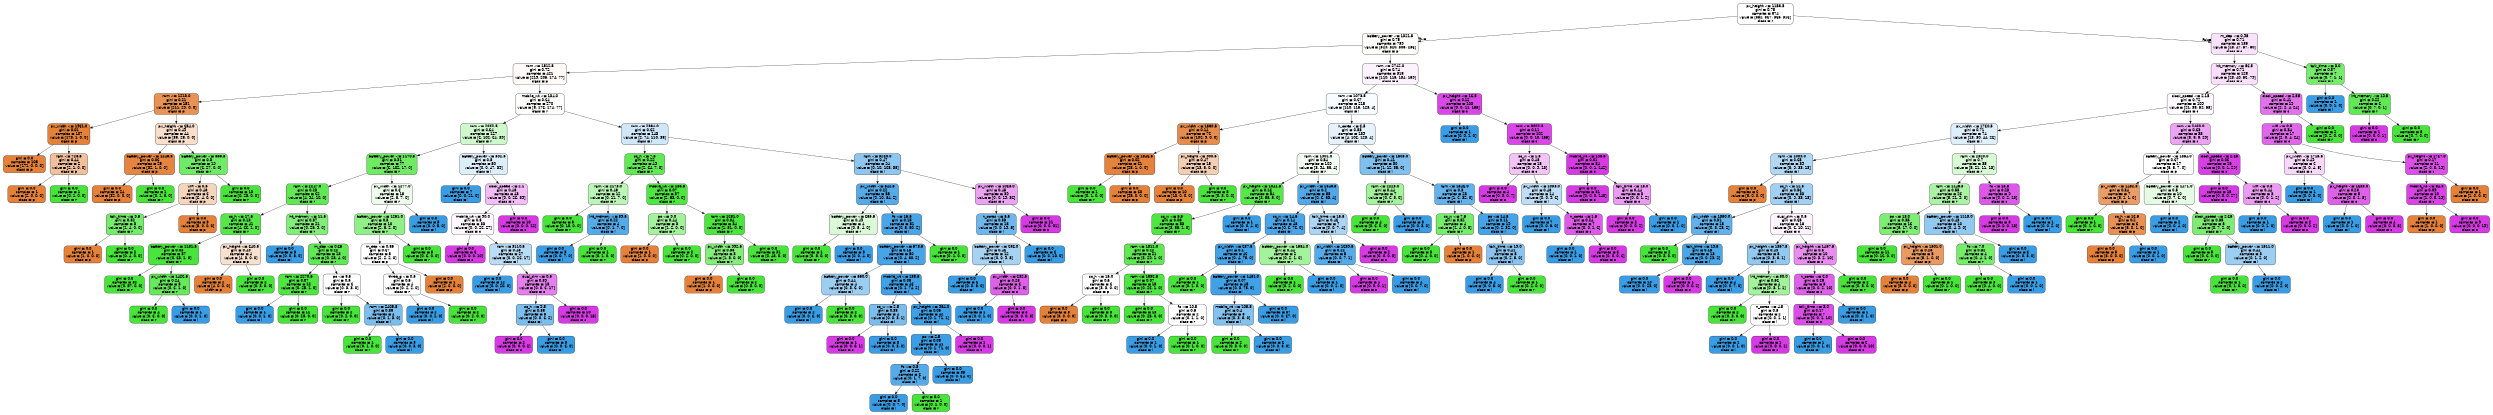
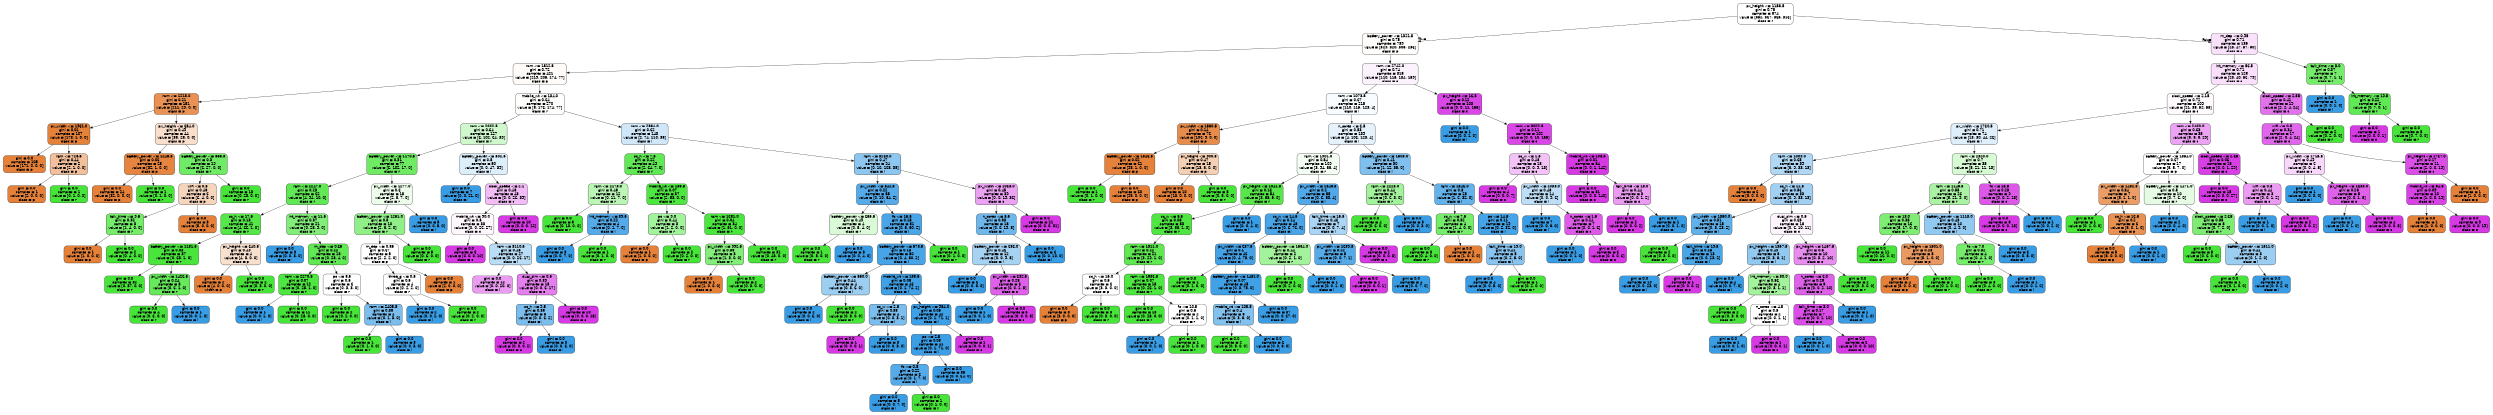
node "gini = 0.0 samples = 2 value = [0, 0, 0, 3] class = c": label "gini = 0.0 samples = 2 value = [0, 0, 0, 3] class = c" -> "gini = 0.0 samples = 2 value = [0, 0, 0, 3] width = c"
node "gini = 0.0 samples = 12 value = [0, 0, 20, 0] class = i": fillcolor #399de5 -> #eb9cf2
